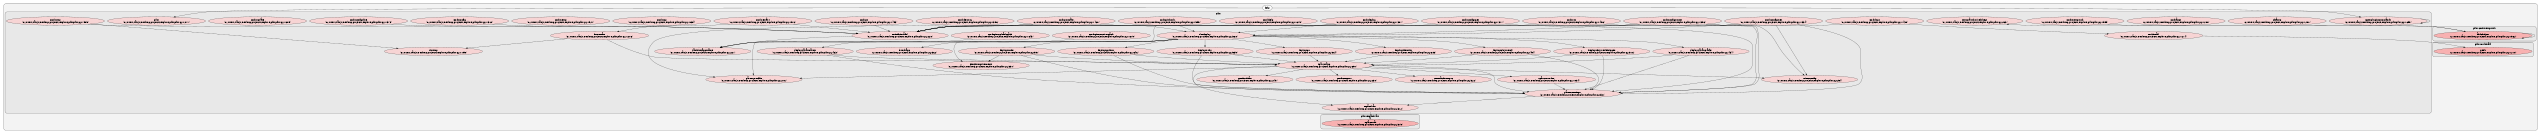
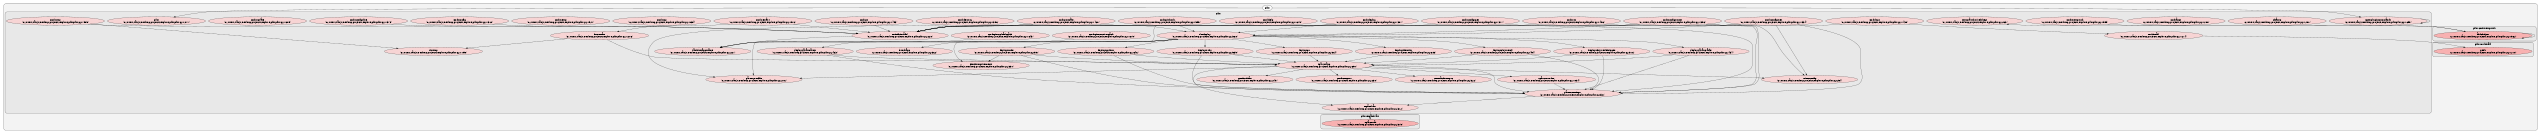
node "help": label "help" -> "piku"
